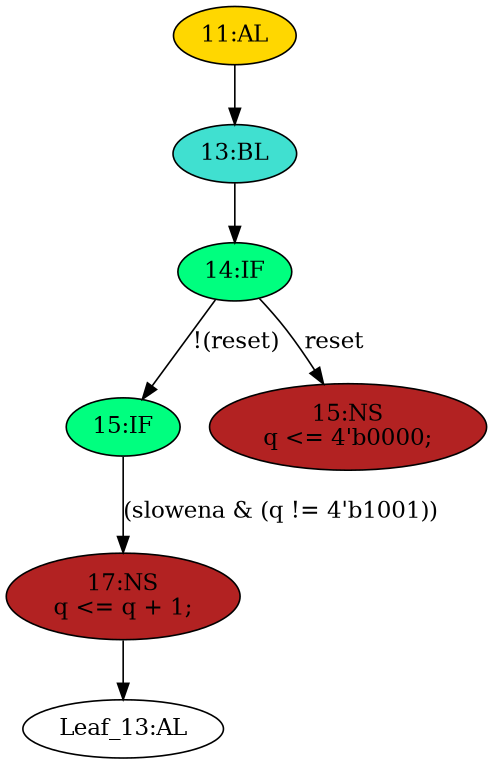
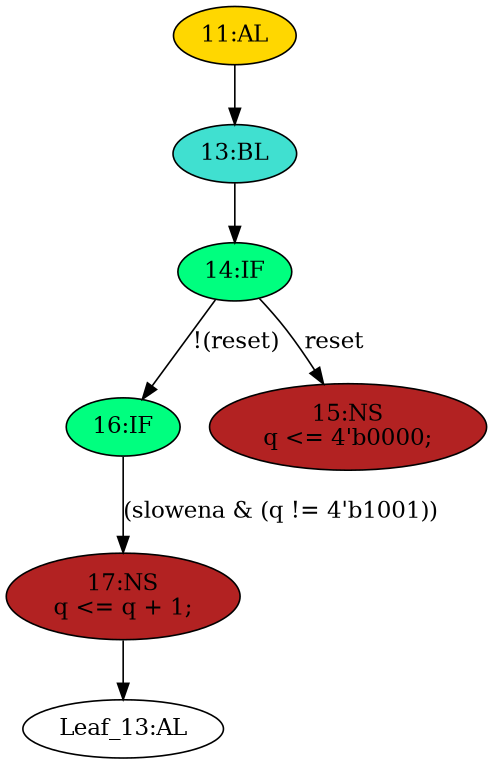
node "15:IF": label "15:IF" -> "16:IF"
